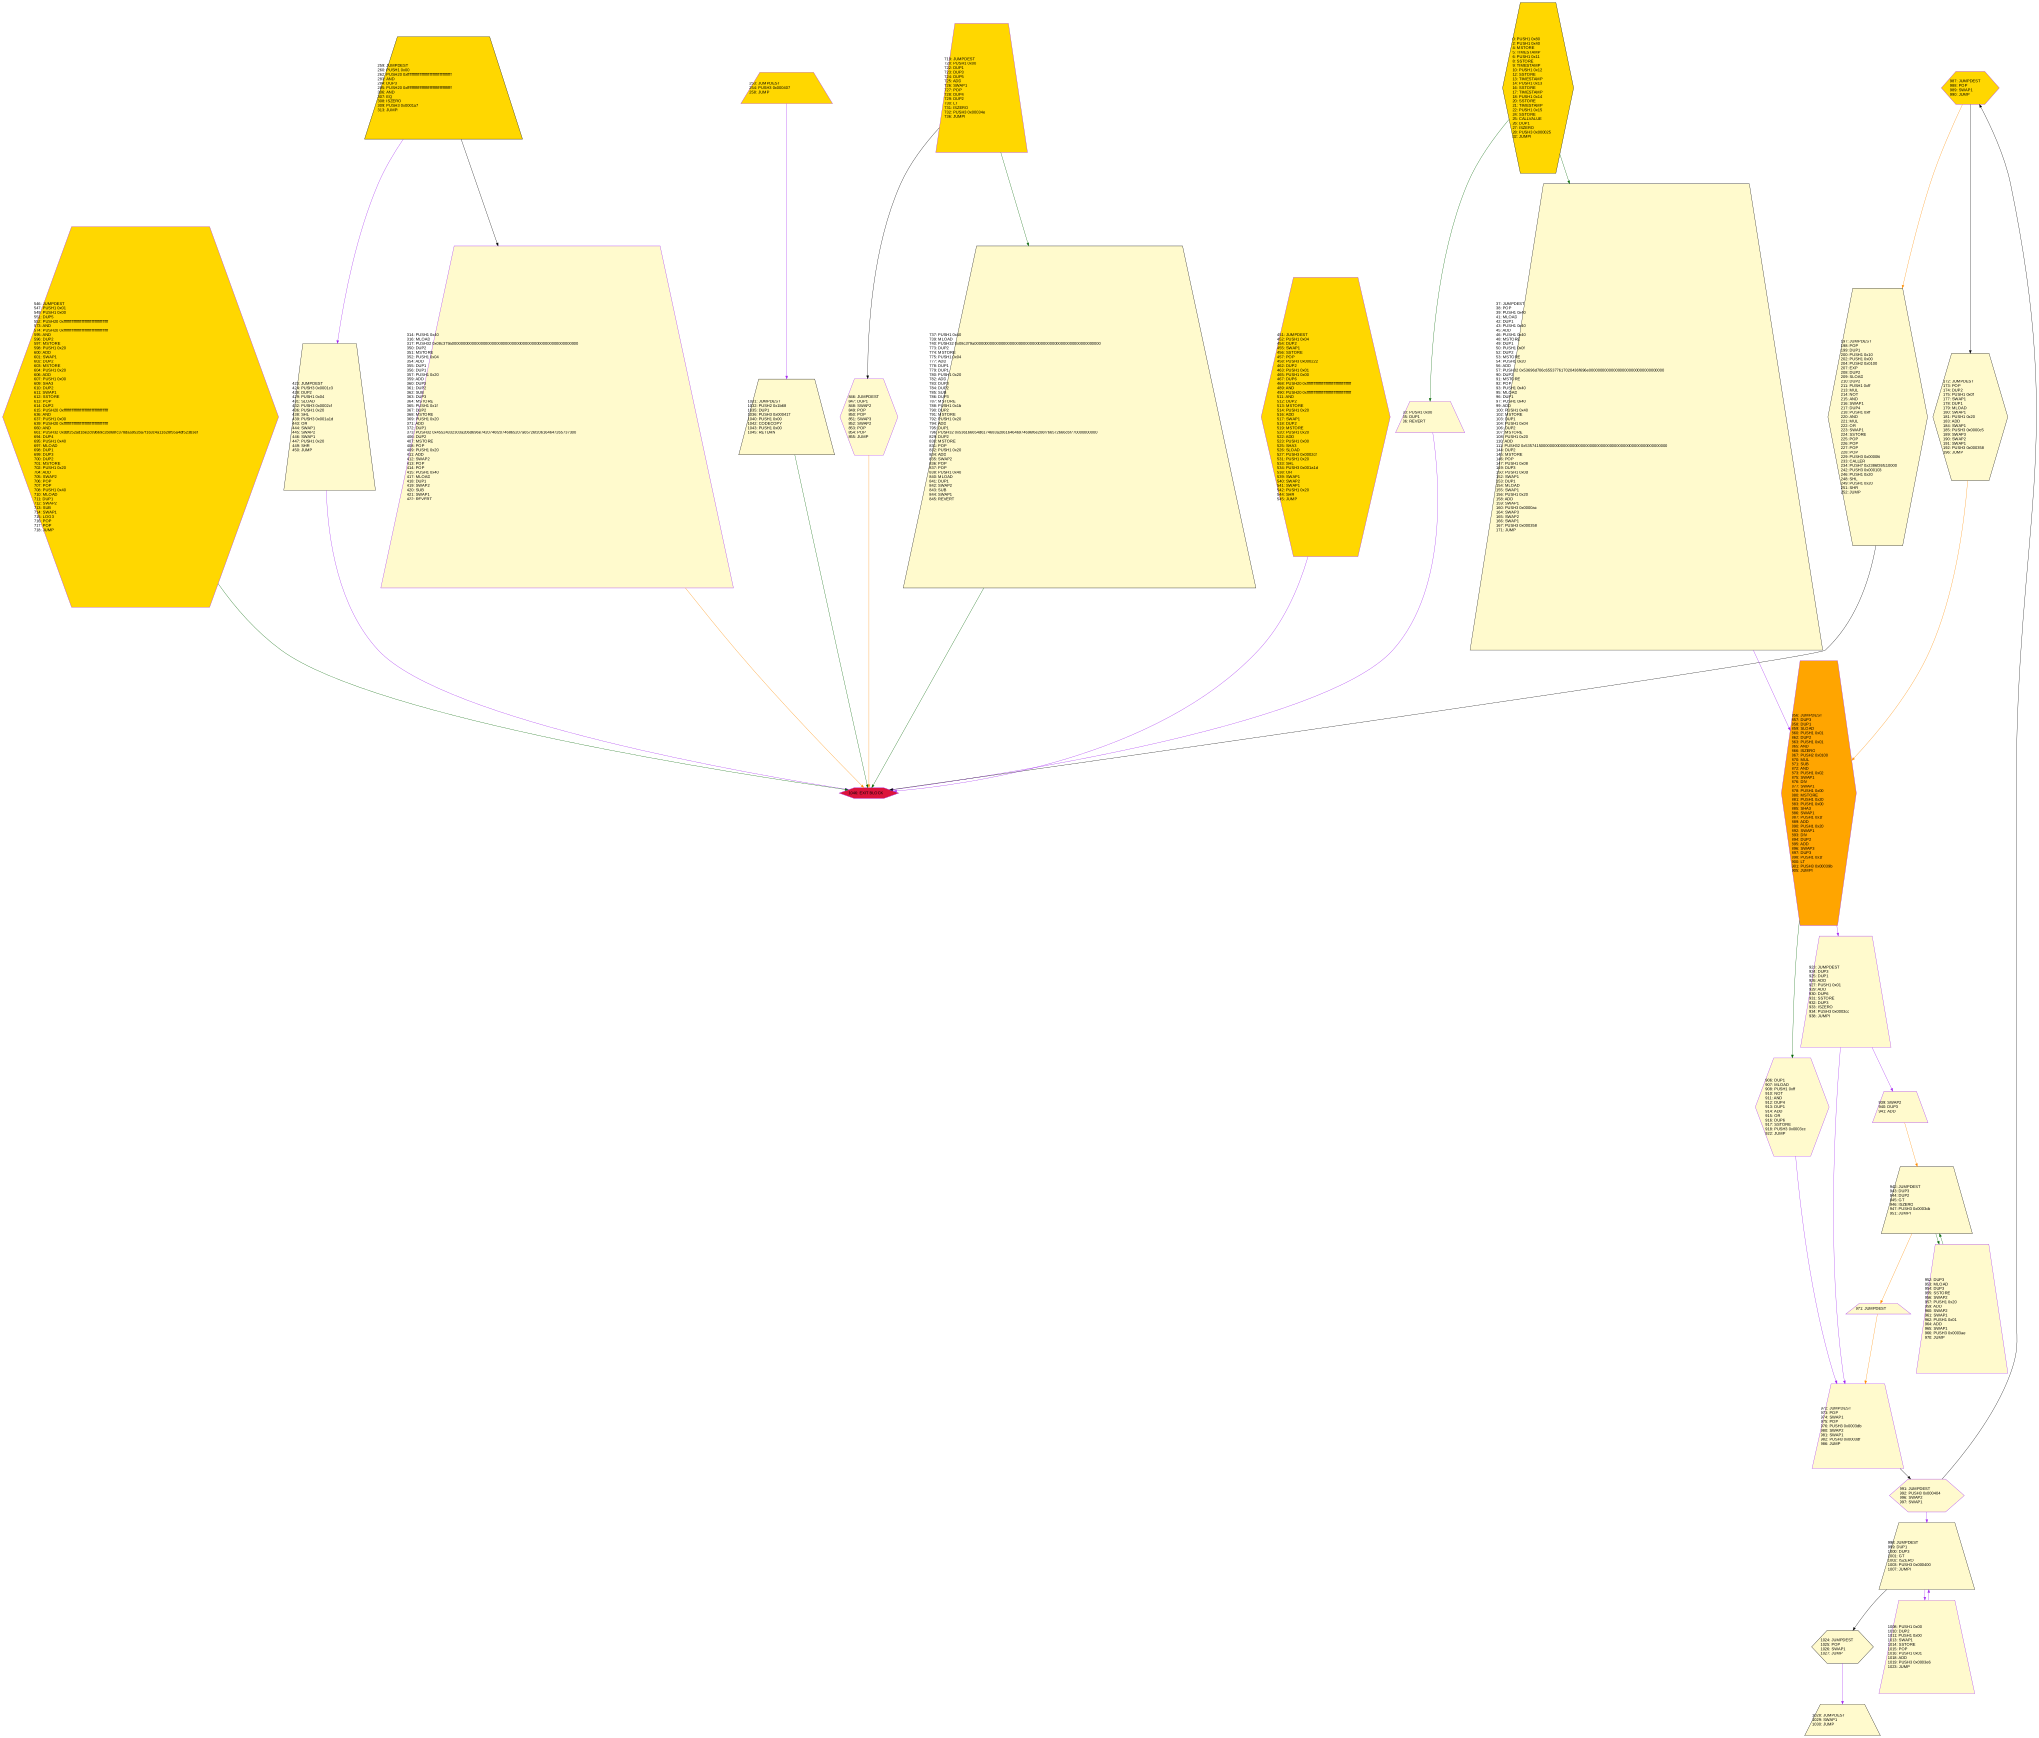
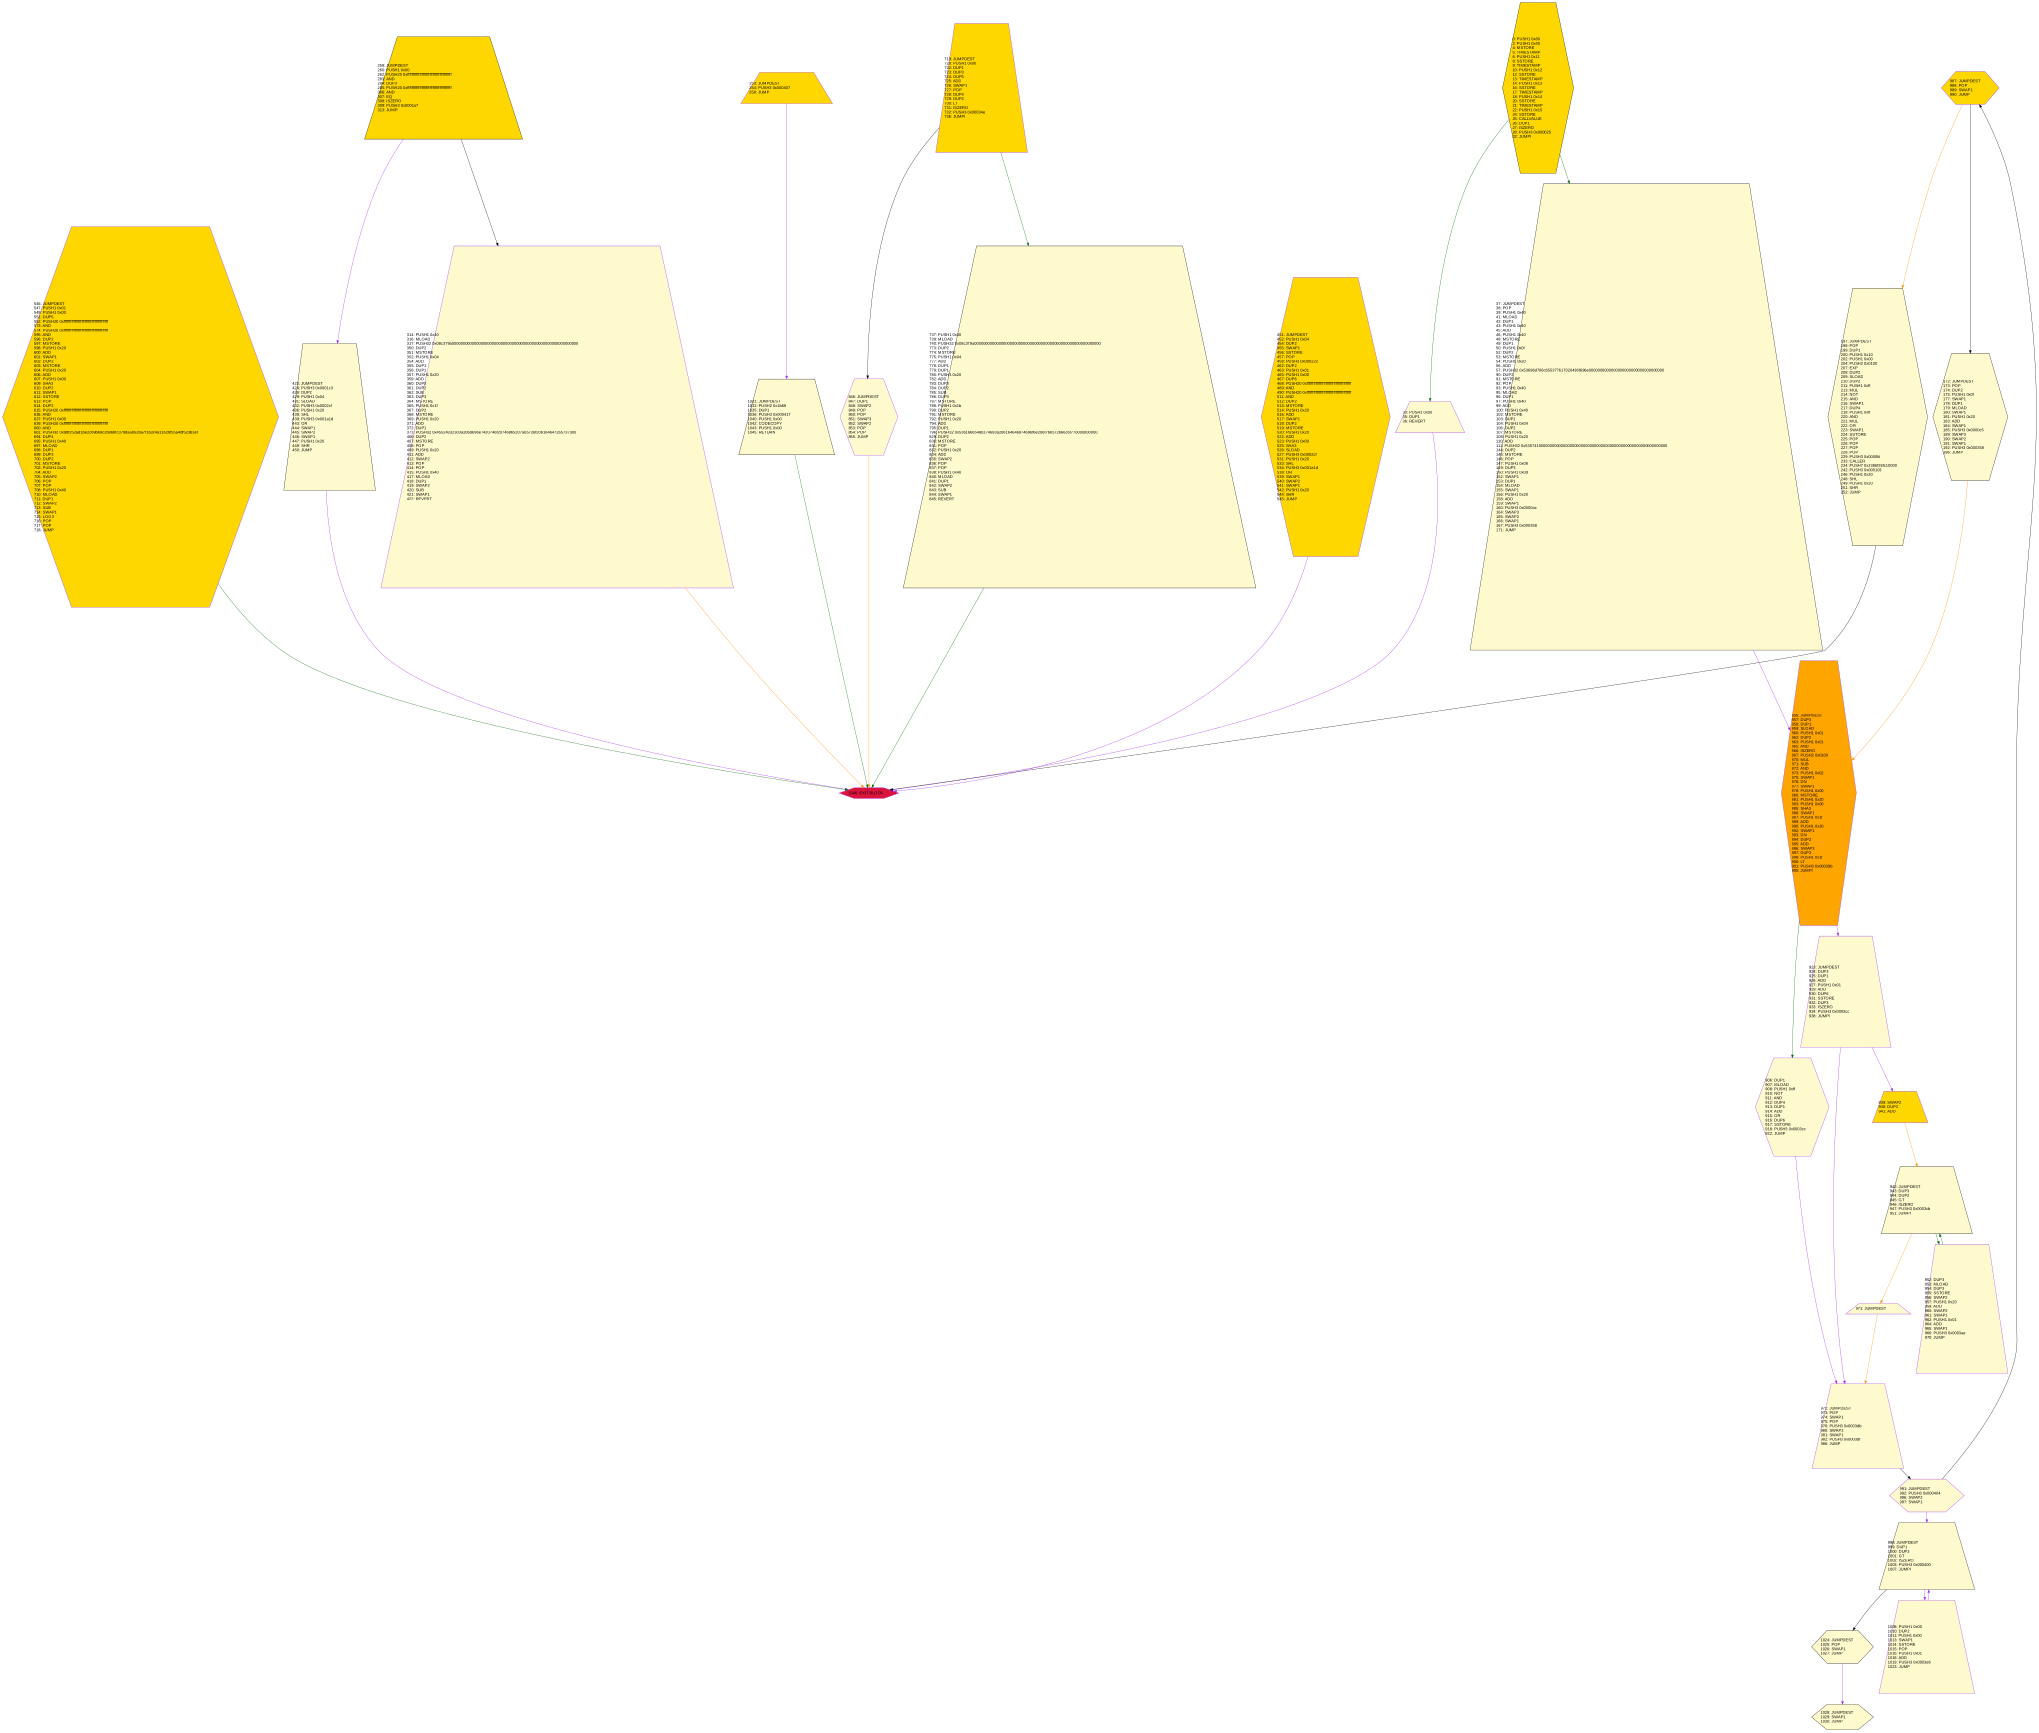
node "939: SWAP2 940: DUP3 941: ADD": fillcolor lemonchiffon -> gold
node "1028: JUMPDEST 1029: SWAP1 1030: JUMP": shape trapezium -> hexagon
